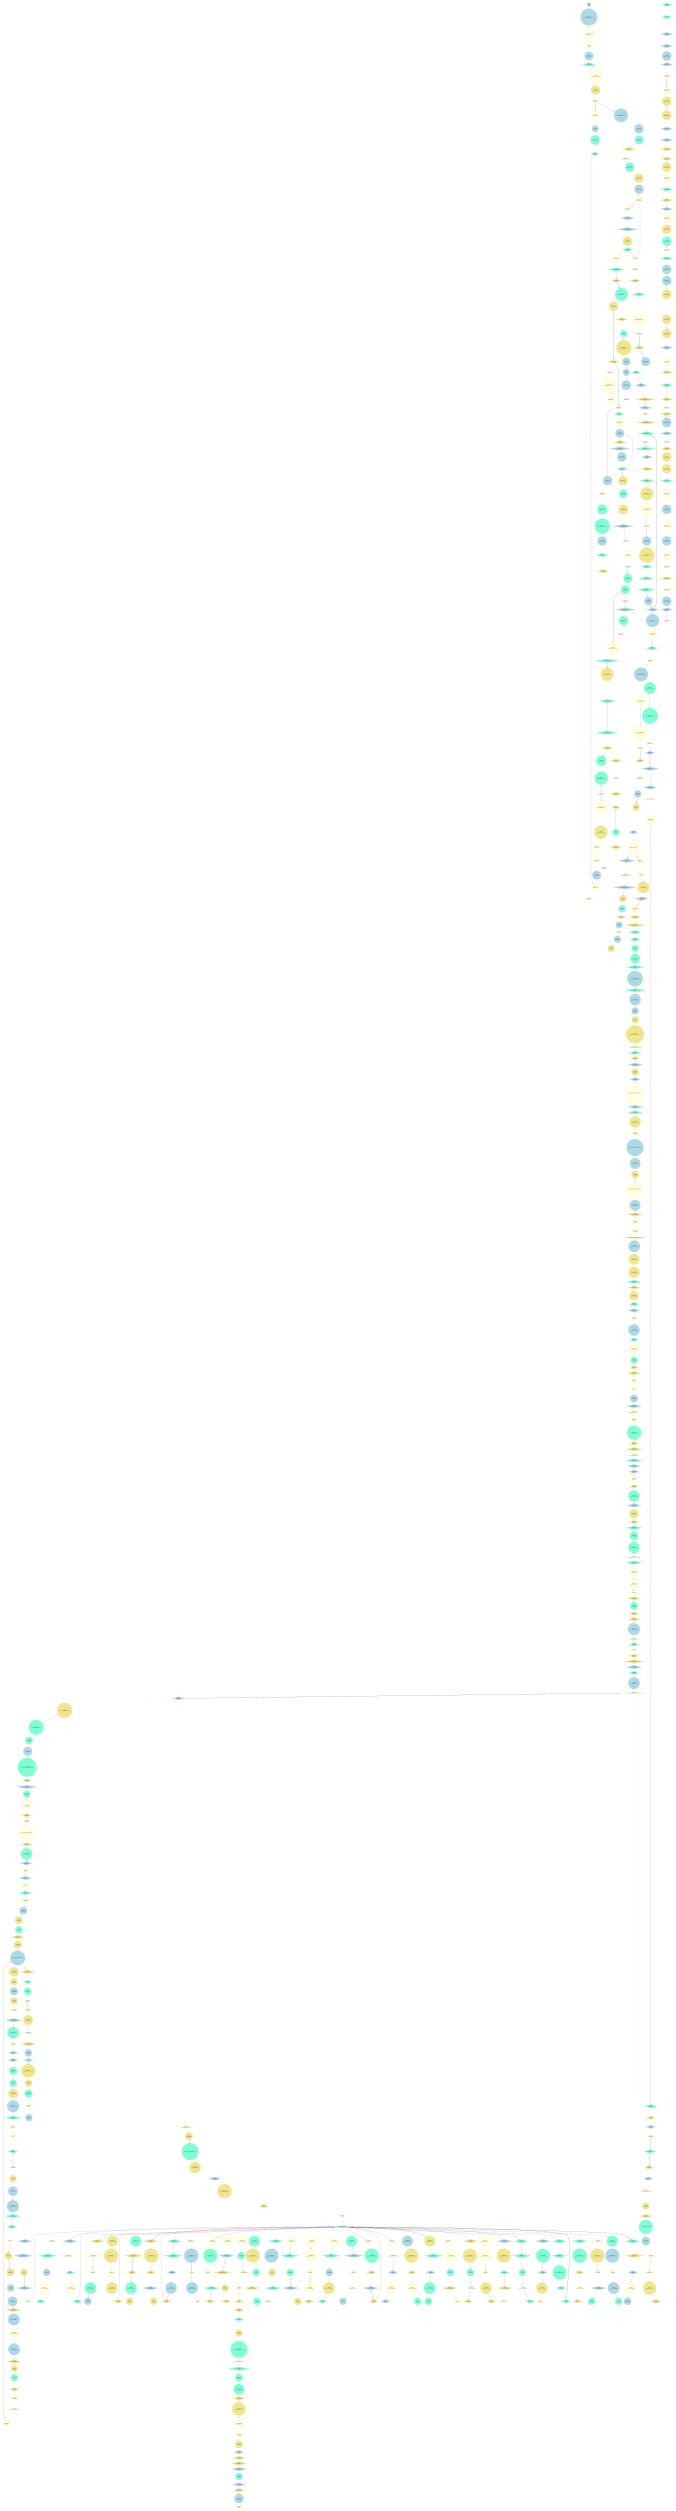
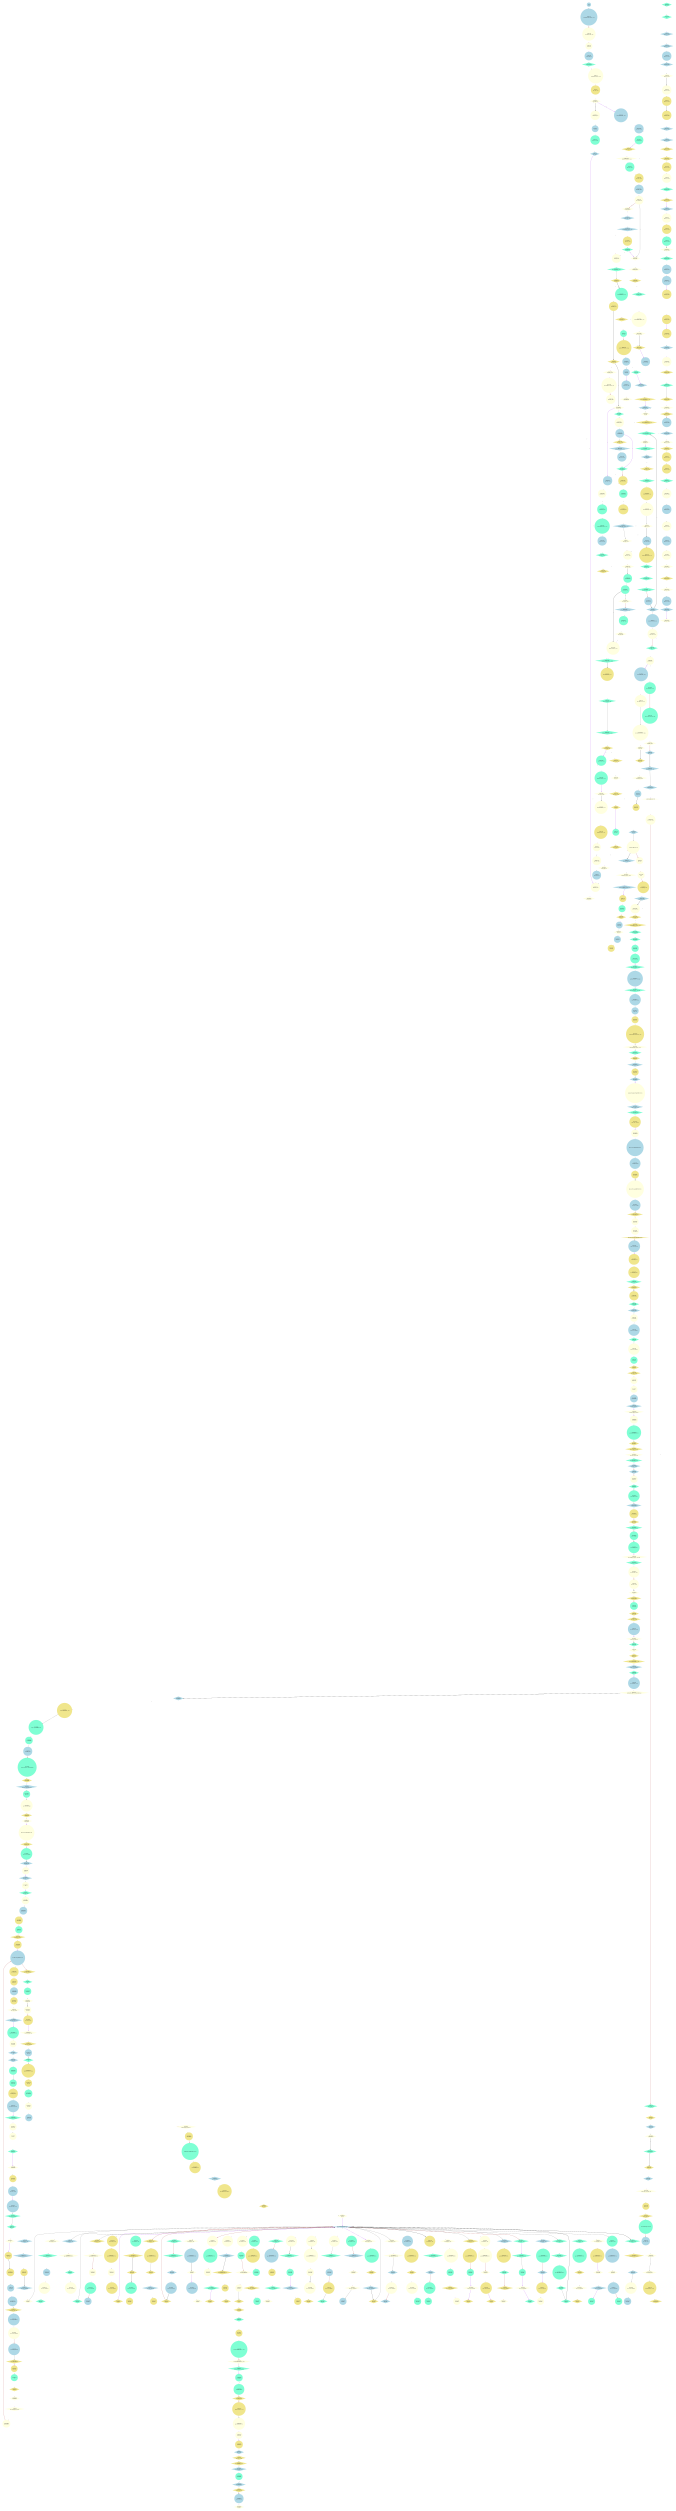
node "0x00408d5c pushl %edi": fillcolor khaki -> aquamarine
